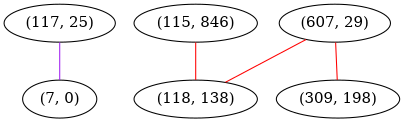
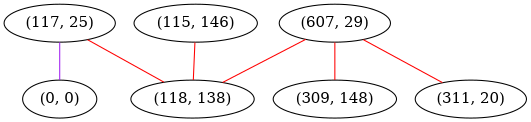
node "(115, 846)": label "(115, 846)" -> "(115, 146)"
edge "(117, 25)" -- "(118, 138)": added
node "(7, 0)": label "(7, 0)" -> "(0, 0)"
node "(309, 198)": label "(309, 198)" -> "(309, 148)"
node "(311, 20)": added
